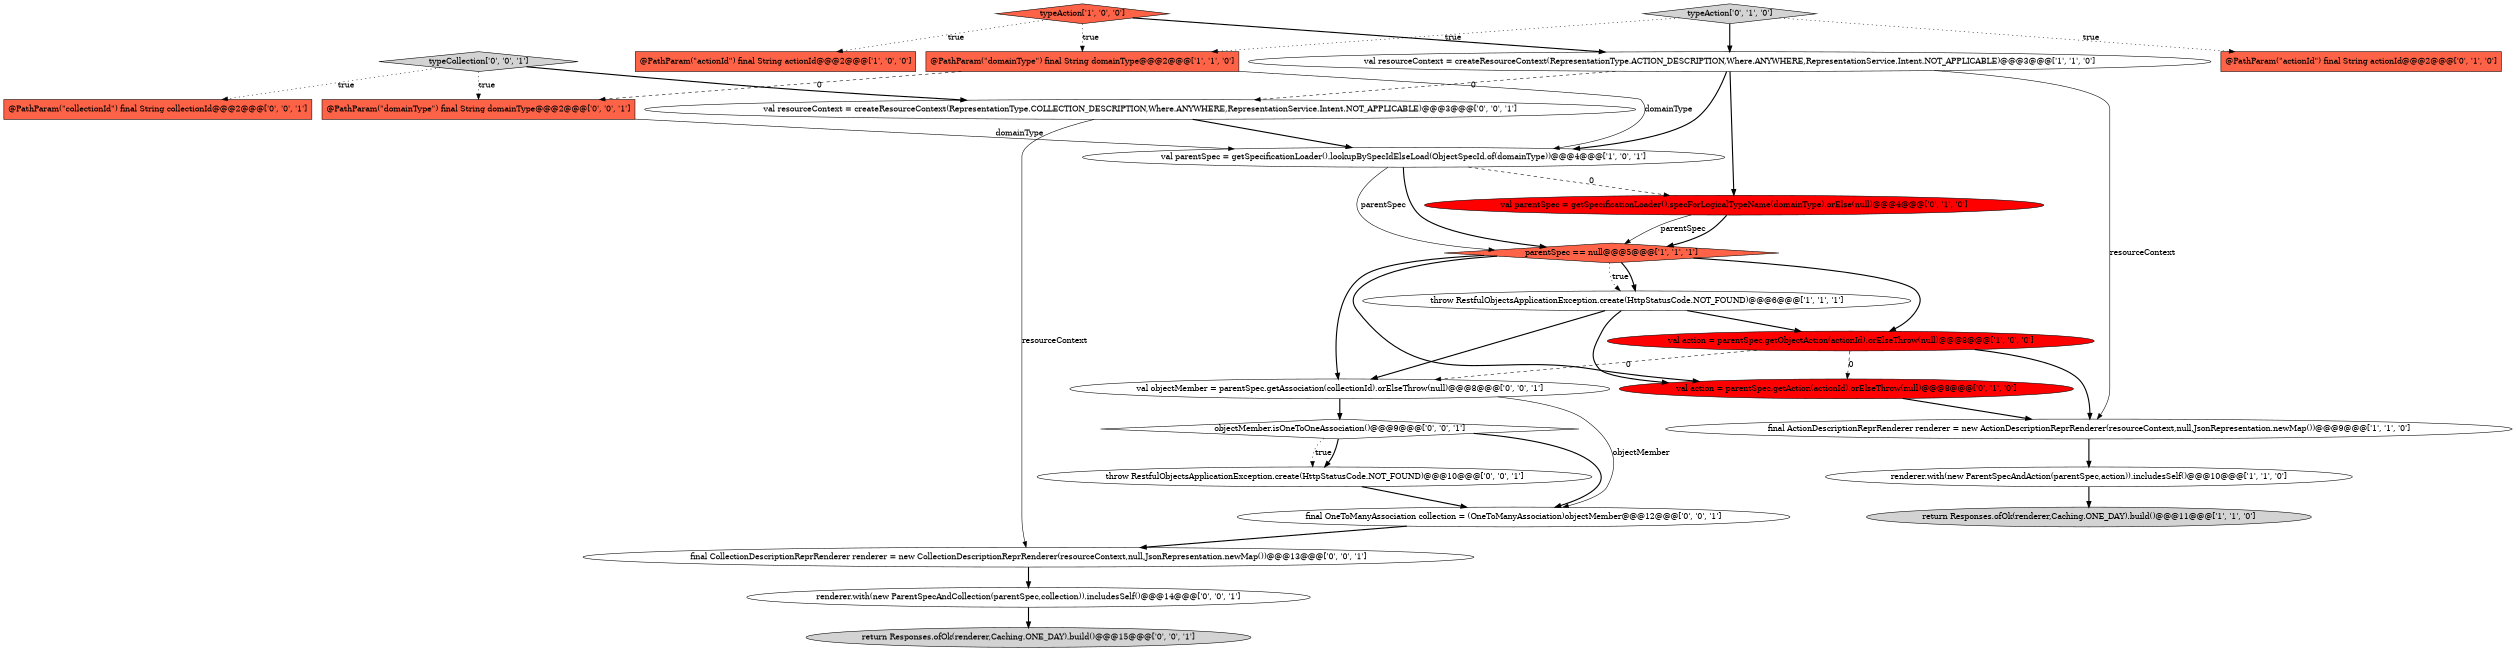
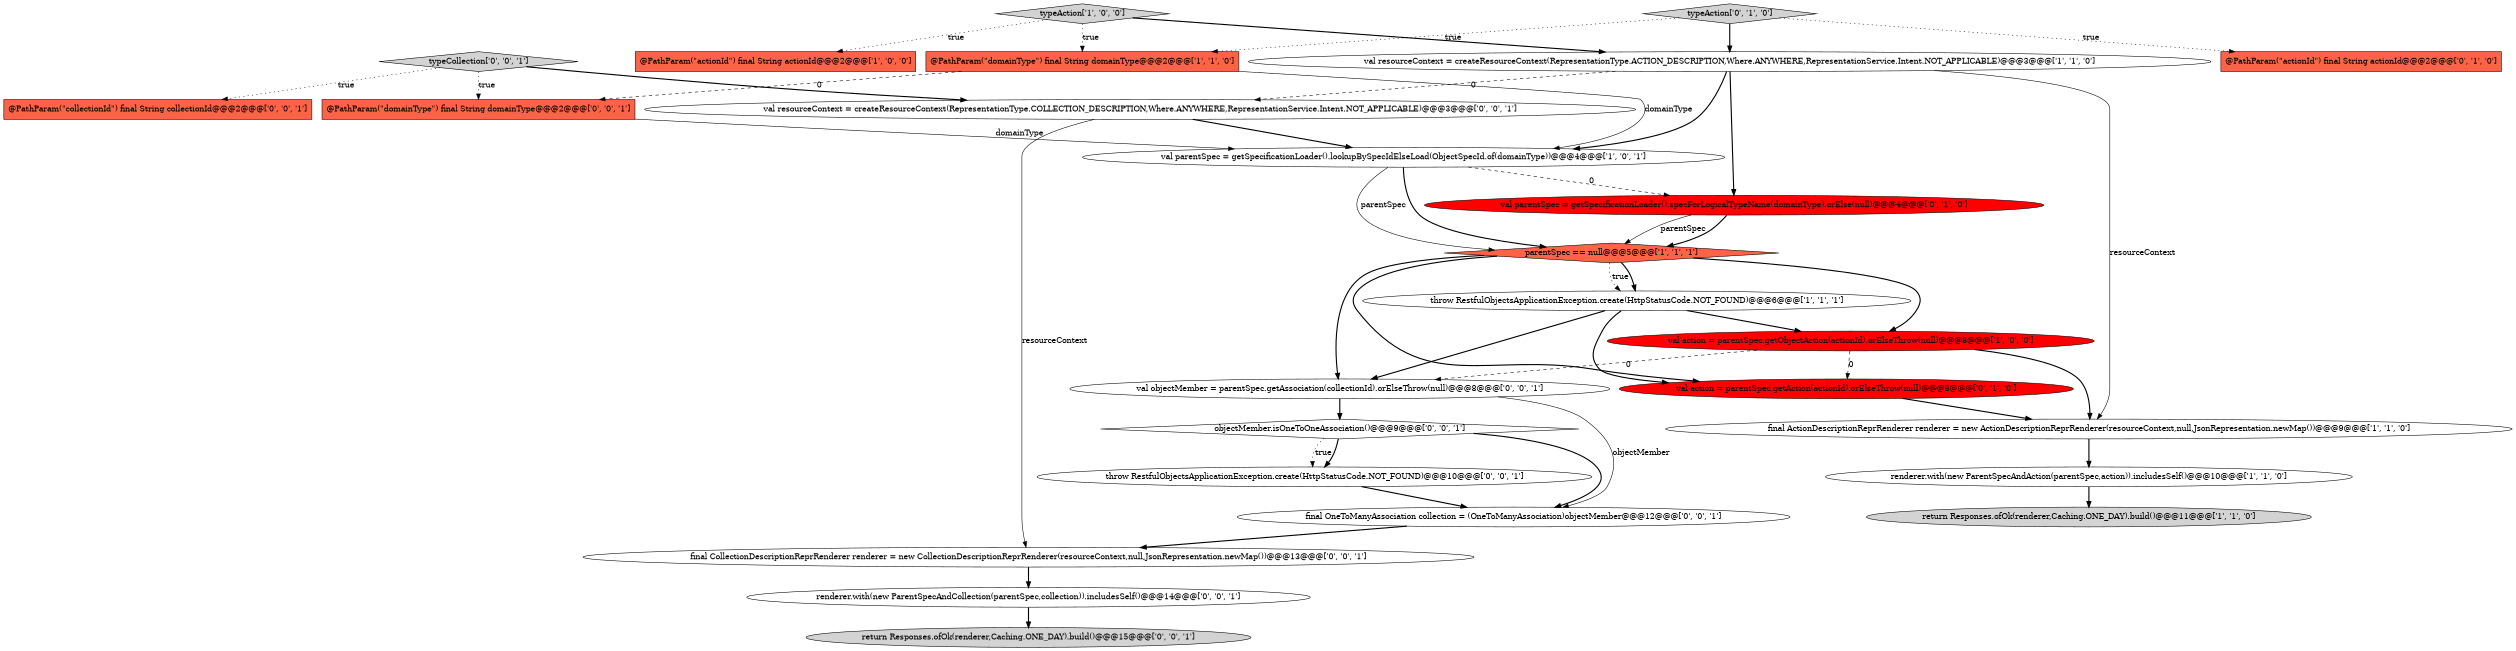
node "typeAction['1', '0', '0']": fillcolor tomato -> lightgray
